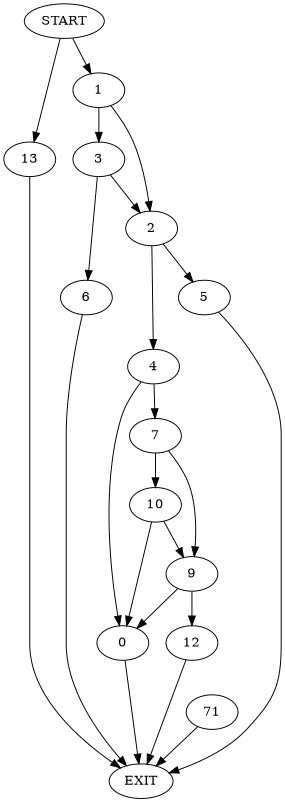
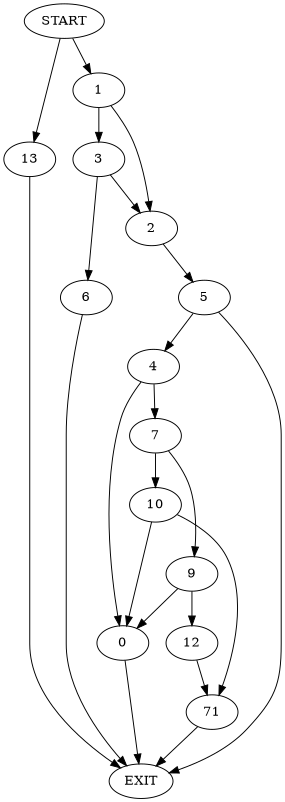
edge "2" -> "4": now "5" -> "4"
edge "10" -> "9": now "10" -> "71"
edge "12" -> "EXIT": now "12" -> "71"
